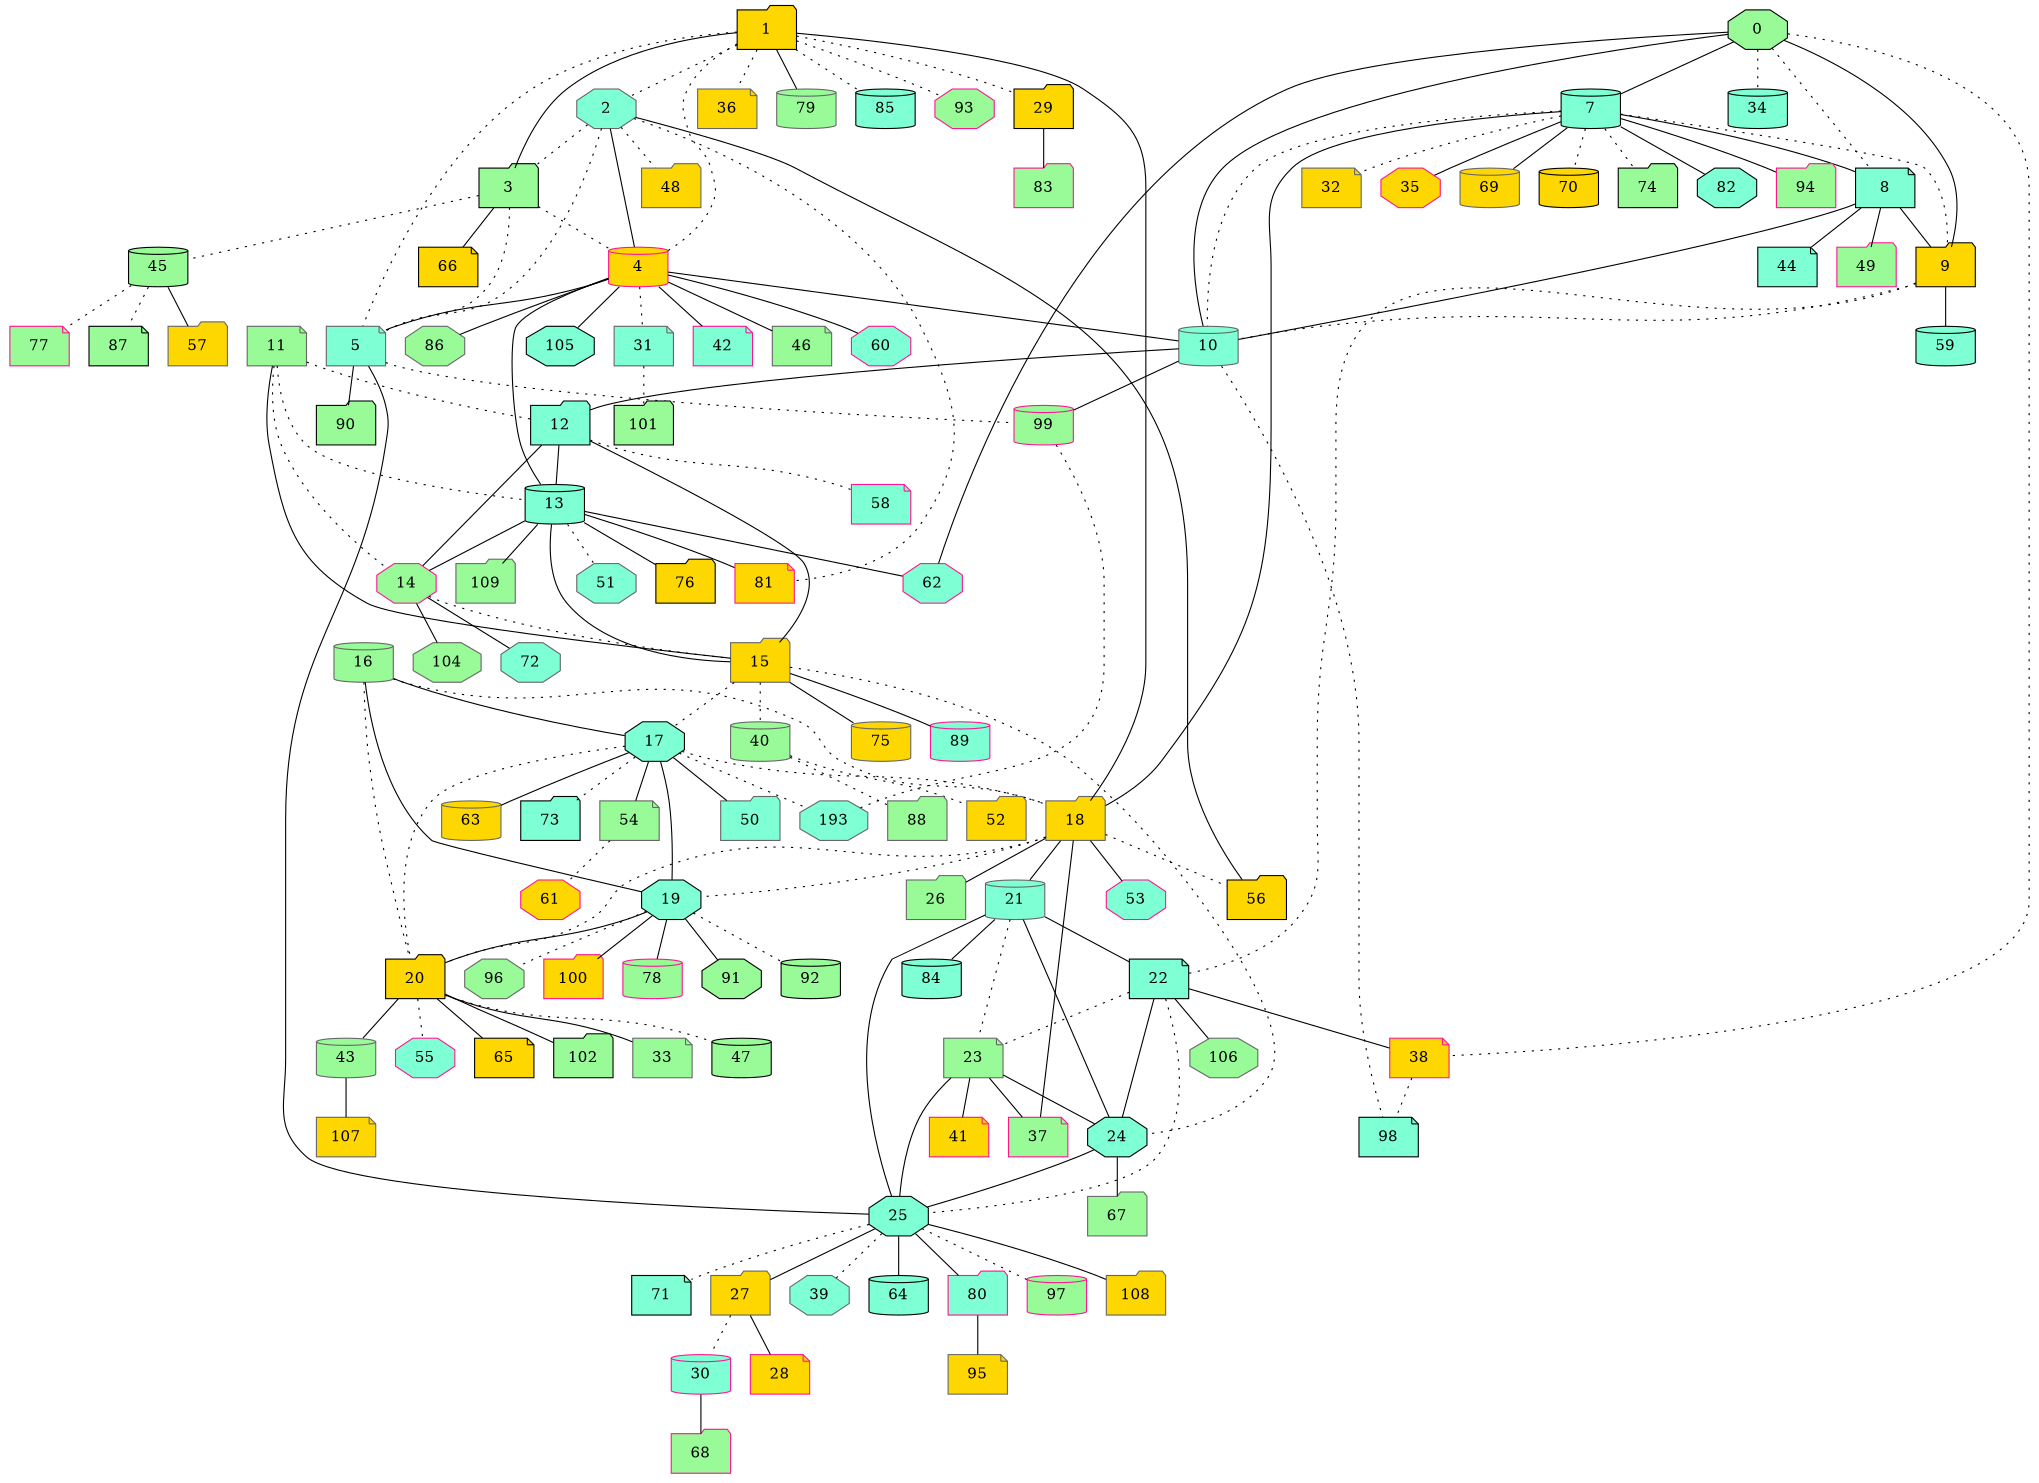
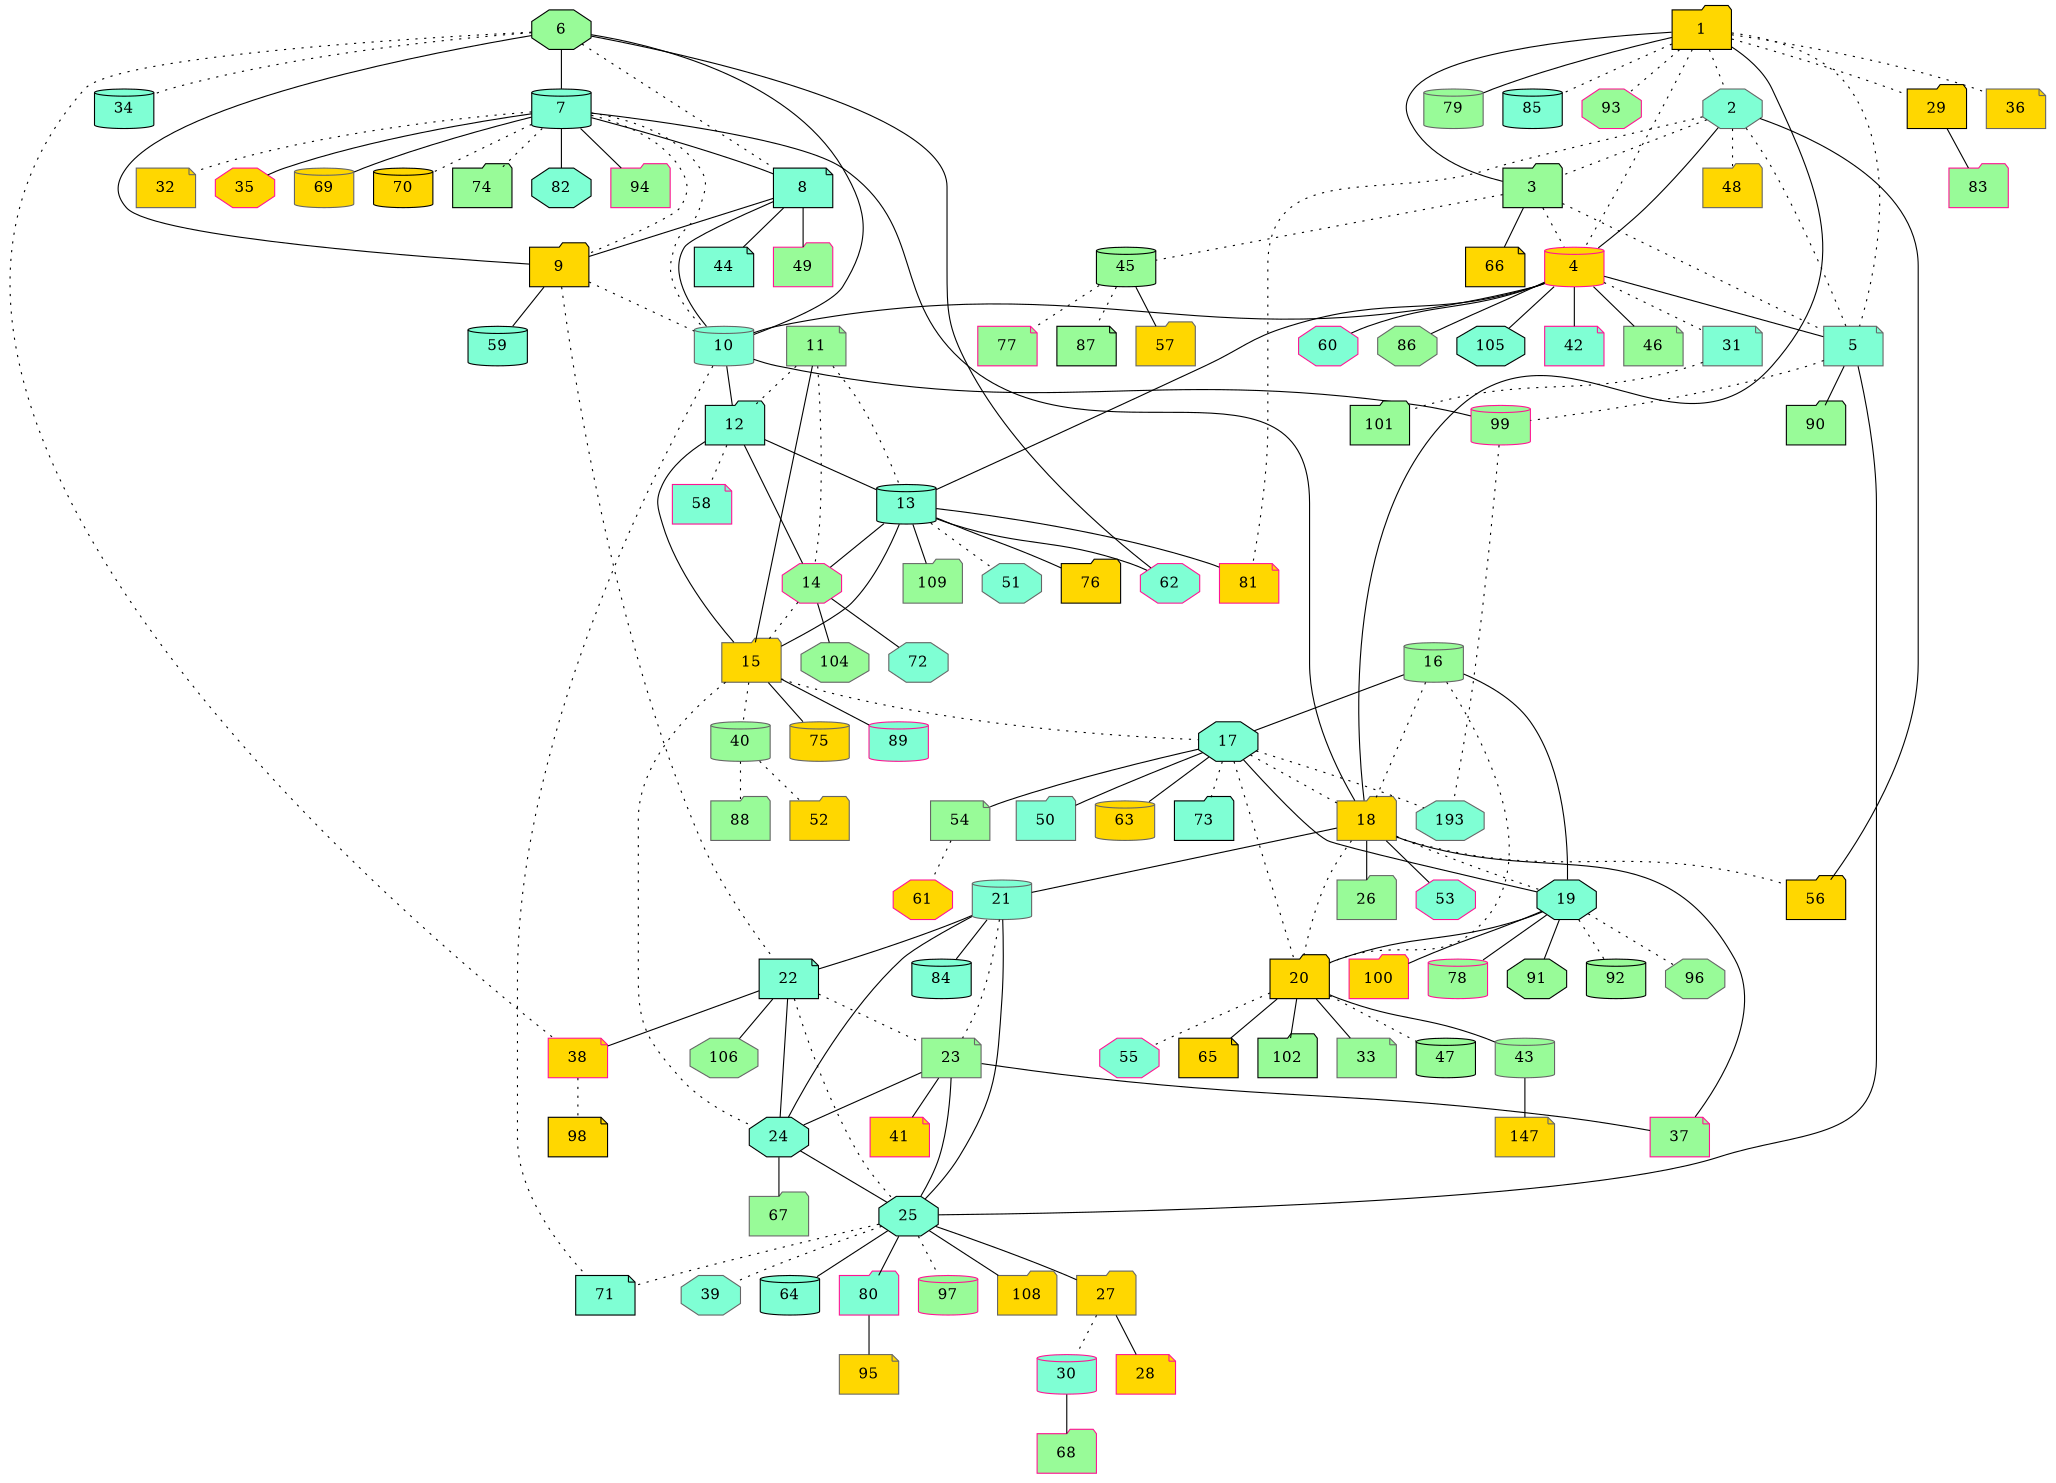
node "0": label "0" -> "6"
edge "10" -- "98": now "10" -- "71"
node "107": label "107" -> "147"
node "98": fillcolor aquamarine -> gold
